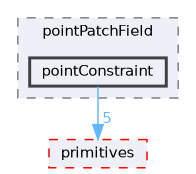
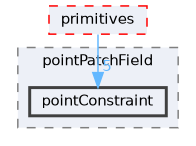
edge "pointConstraint" -> "primitives": reversed
